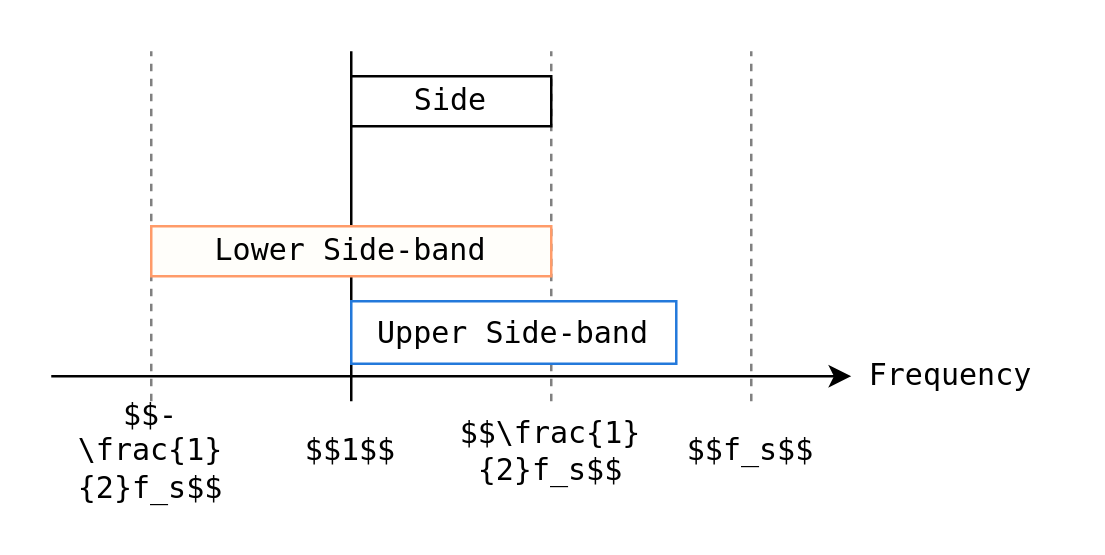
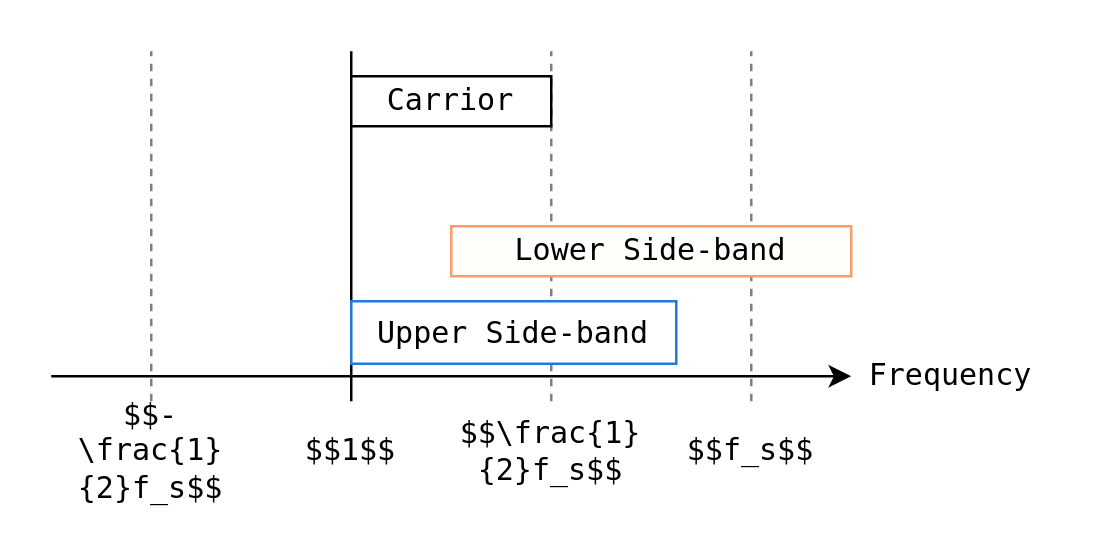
node "Side": label "Side" -> "Carrior"
node "Lower Side-band": moved (351, 251) -> (651, 251)
